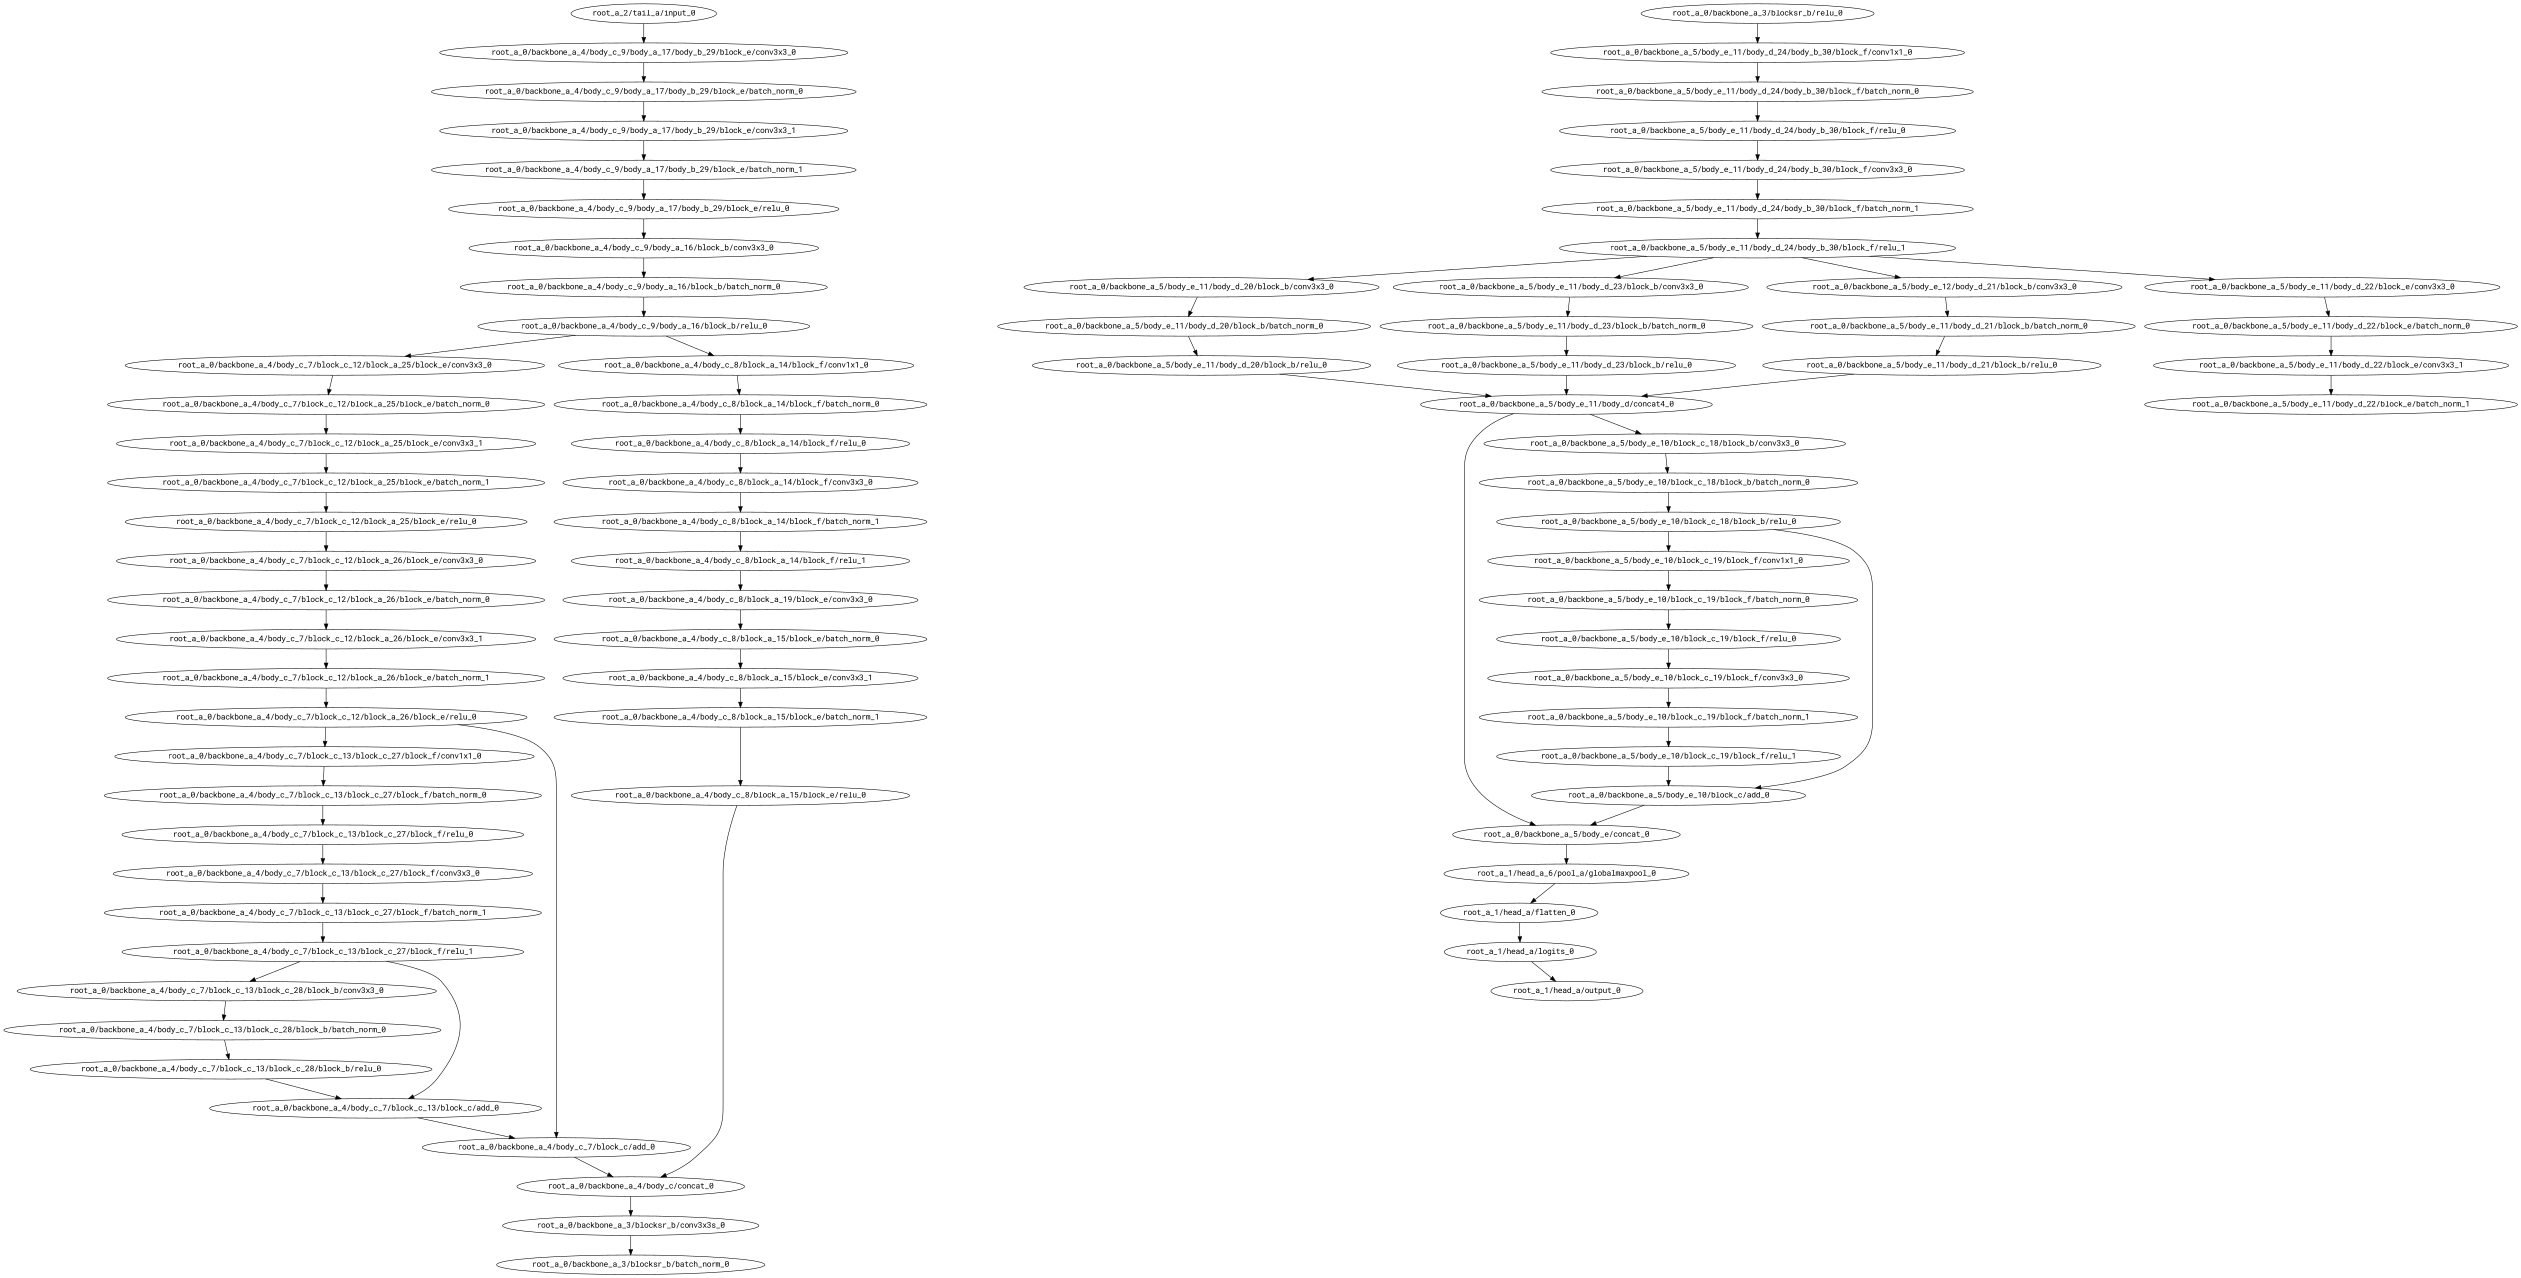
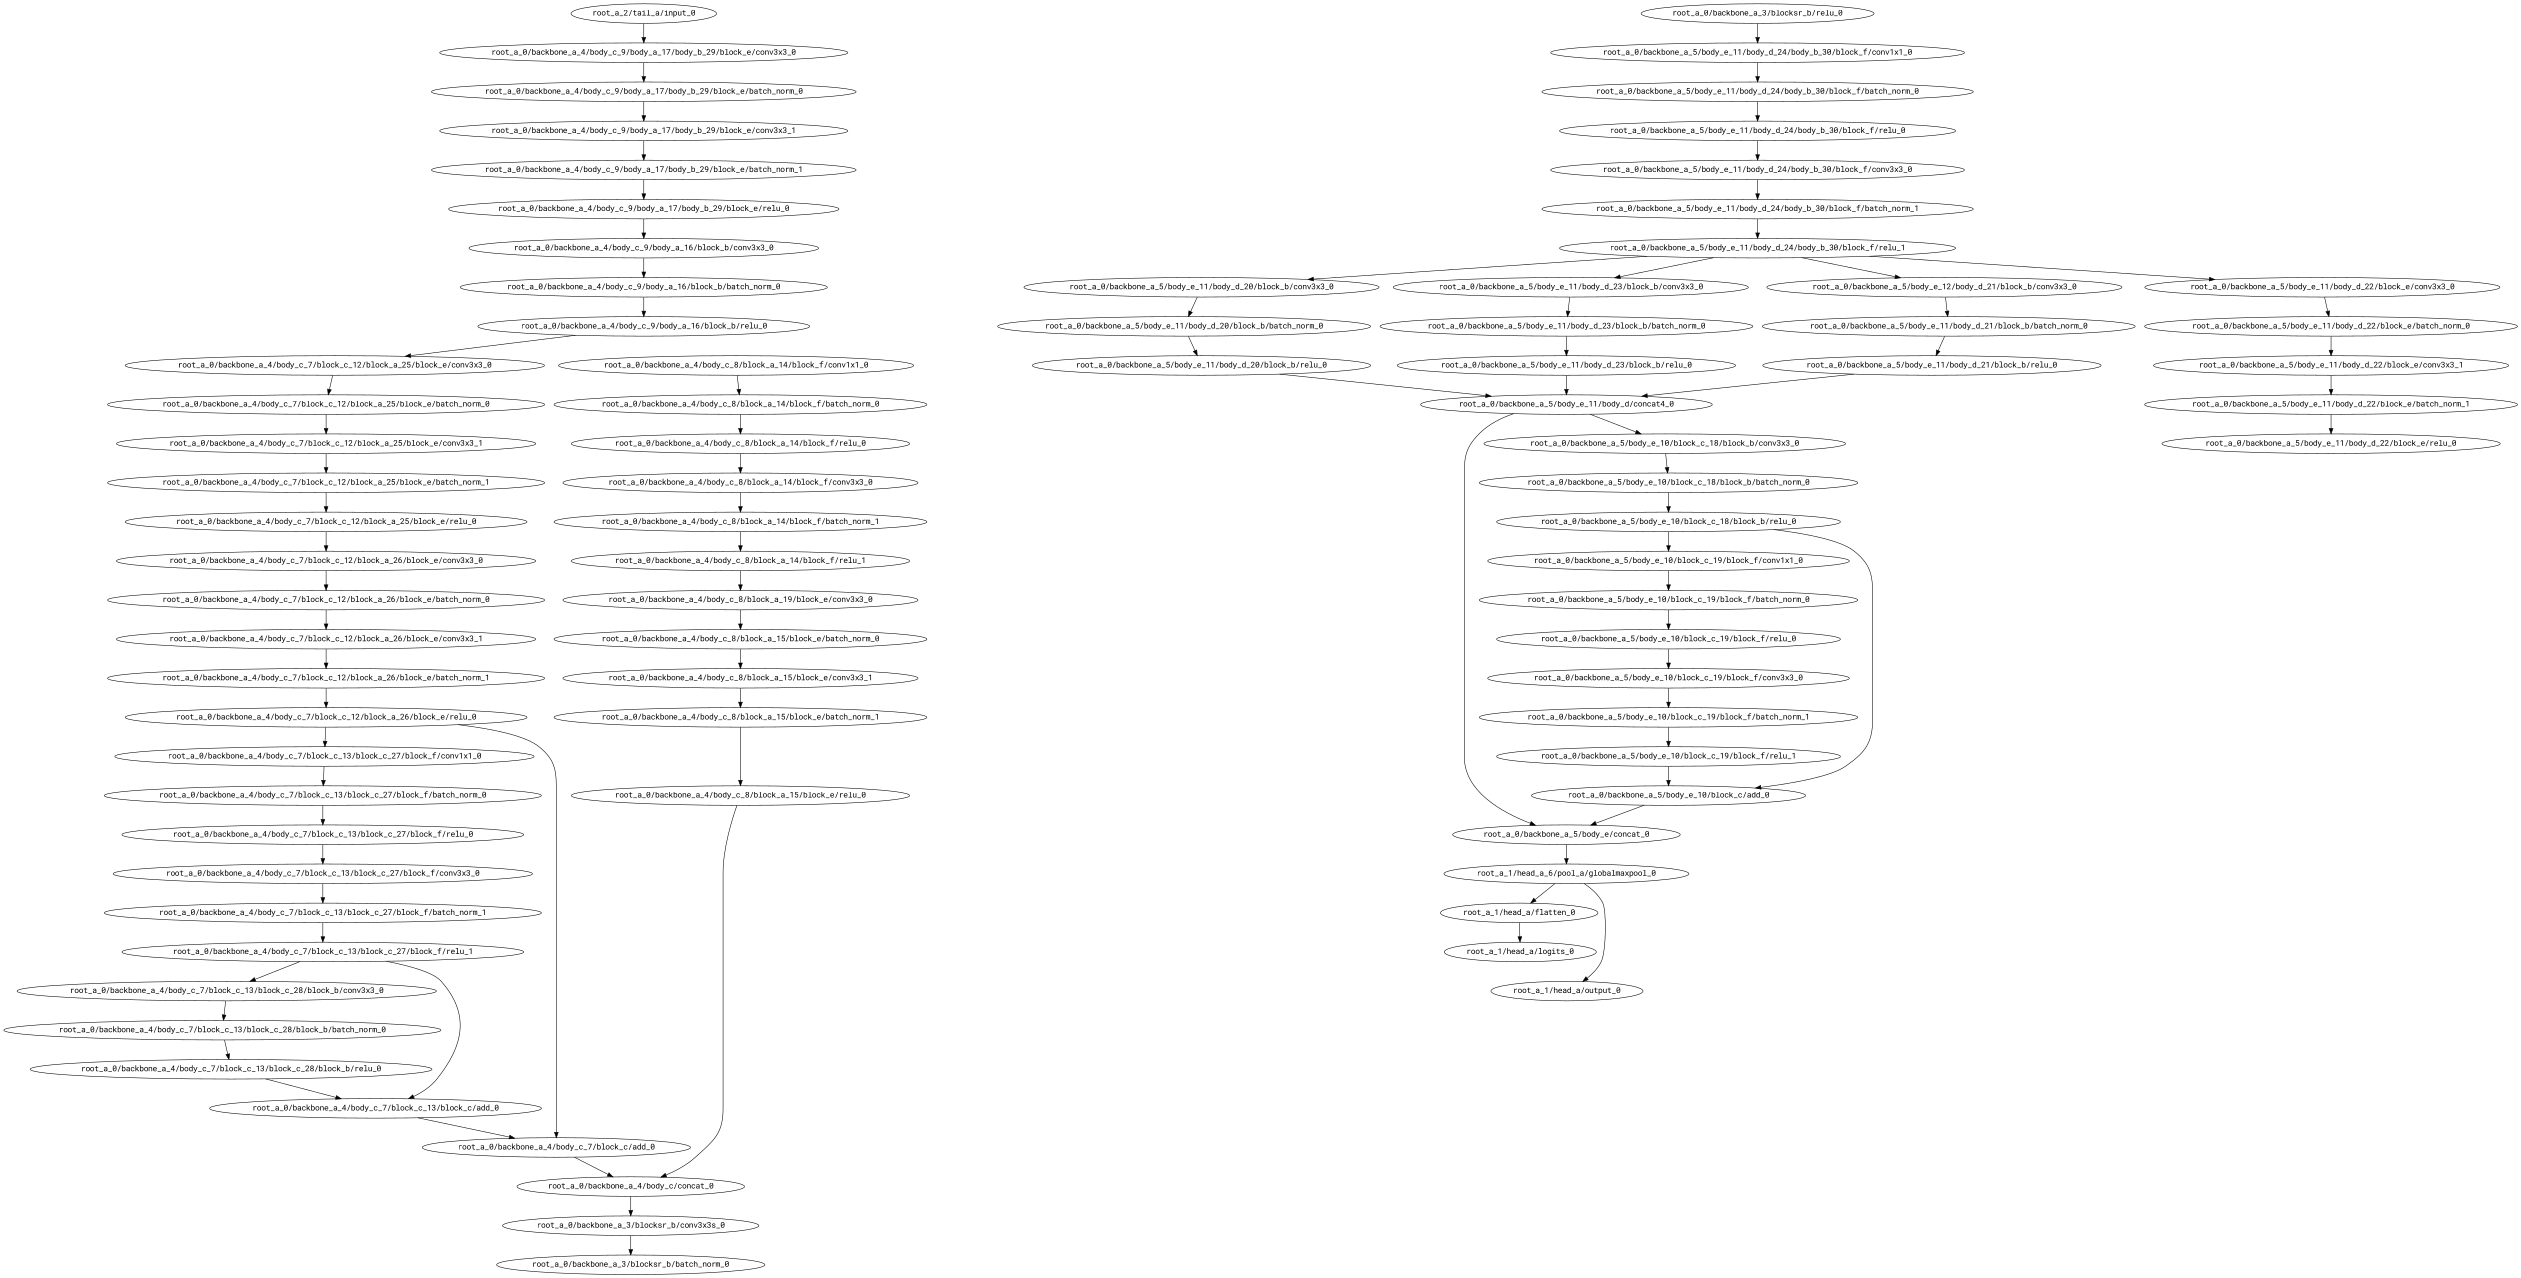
edge "root_a_0/backbone_a_4/body_c_9/body_a_16/block_b/relu_0" -> "root_a_0/backbone_a_4/body_c_8/block_a_14/block_f/conv1x1_0": removed
node "root_a_0/backbone_a_5/body_e_11/body_d_22/block_e/relu_0": added
edge "root_a_1/head_a/logits_0" -> "root_a_1/head_a/output_0": now "root_a_1/head_a_6/pool_a/globalmaxpool_0" -> "root_a_1/head_a/output_0"
